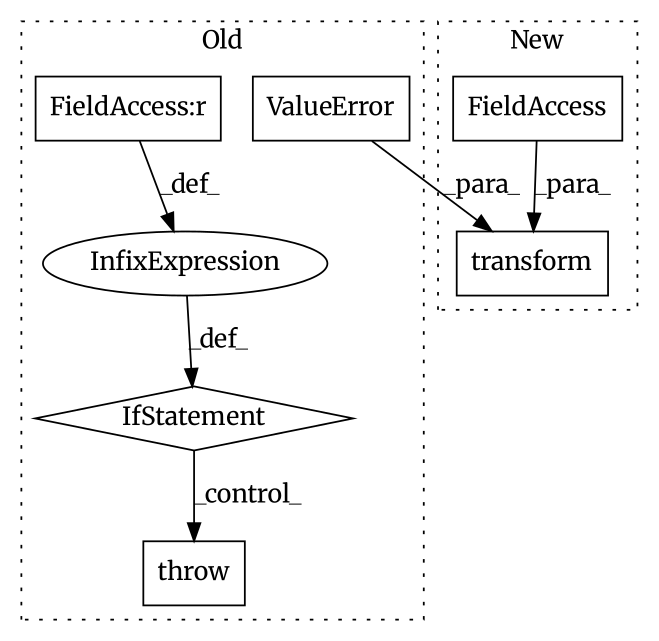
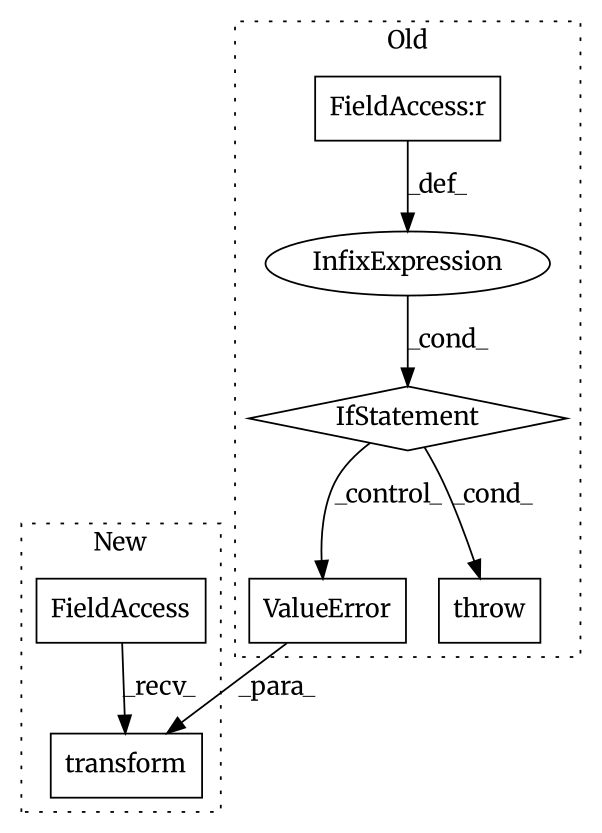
edge "FieldAccess" -> "transform": label "_para_" -> "_recv_"
edge "InfixExpression" -> "IfStatement": label "_def_" -> "_cond_"
edge "IfStatement" -> "ValueError": added, label "_control_"
edge "IfStatement" -> "throw": label "_control_" -> "_cond_"
